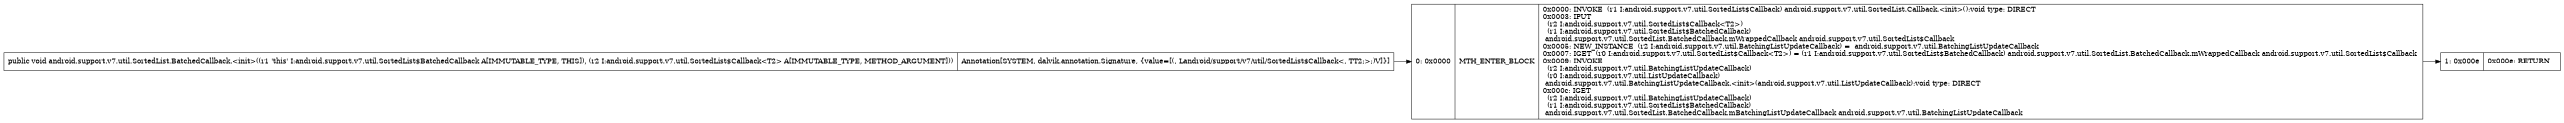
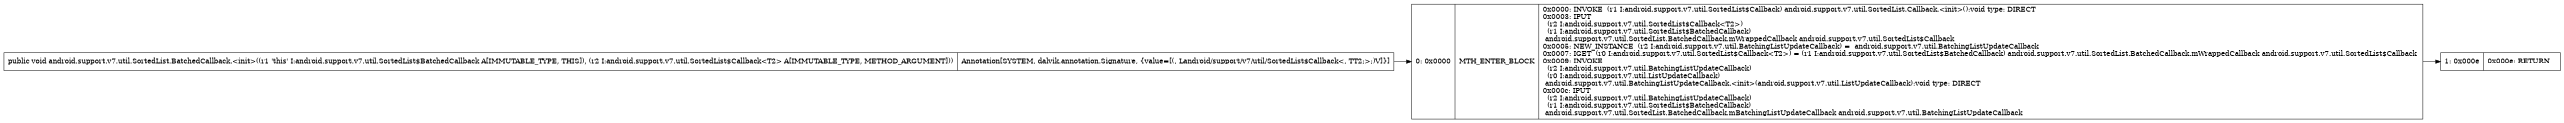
node "0: 0x0000": text "0x000c: IGET" -> "0x000c: IPUT"
